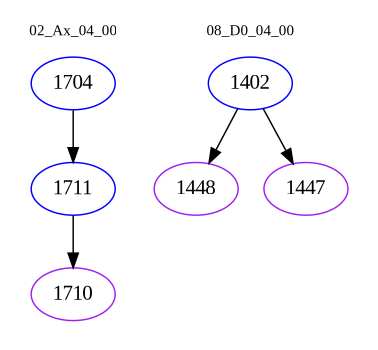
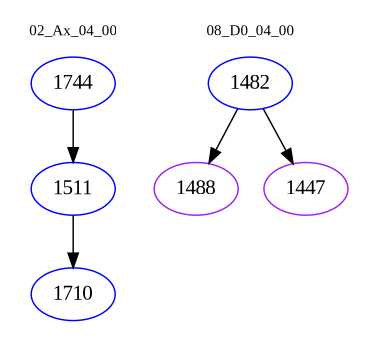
node "1704": label "1704" -> "1744"
node "1402": label "1402" -> "1482"
node "1711": label "1711" -> "1511"
node "1448": label "1448" -> "1488"
node "1710": color purple -> blue
